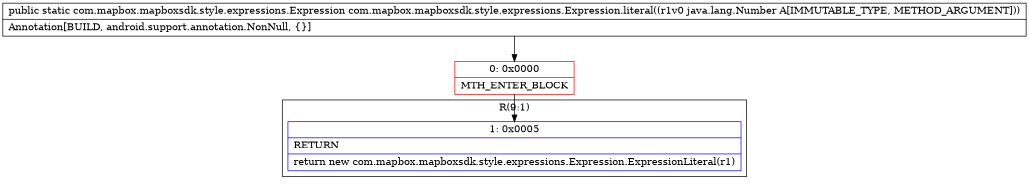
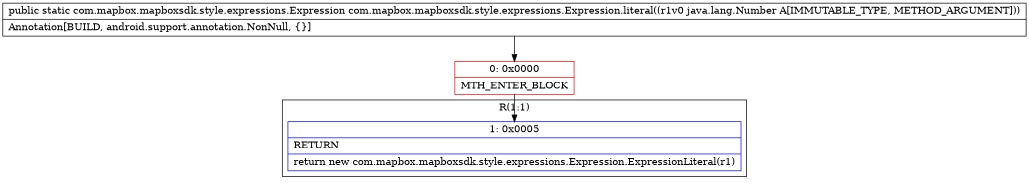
cluster "R(9:1)": label "R(9:1)" -> "R(1:1)"
